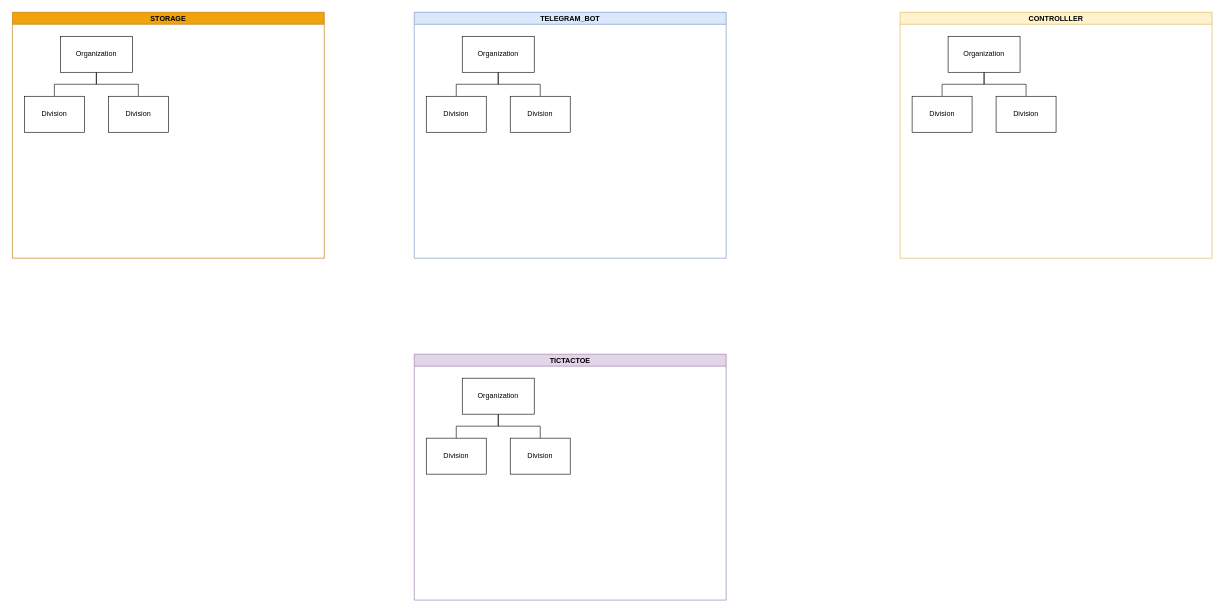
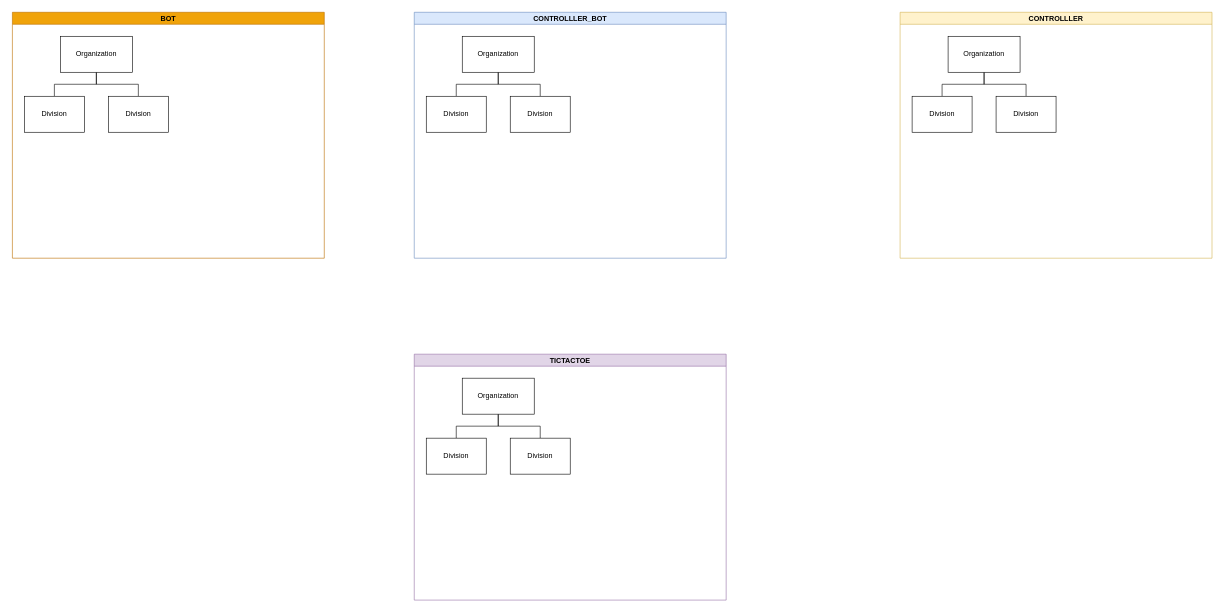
node "STORAGE": label "STORAGE" -> "BOT"
node "TELEGRAM_BOT": label "TELEGRAM_BOT" -> "CONTROLLLER_BOT"
